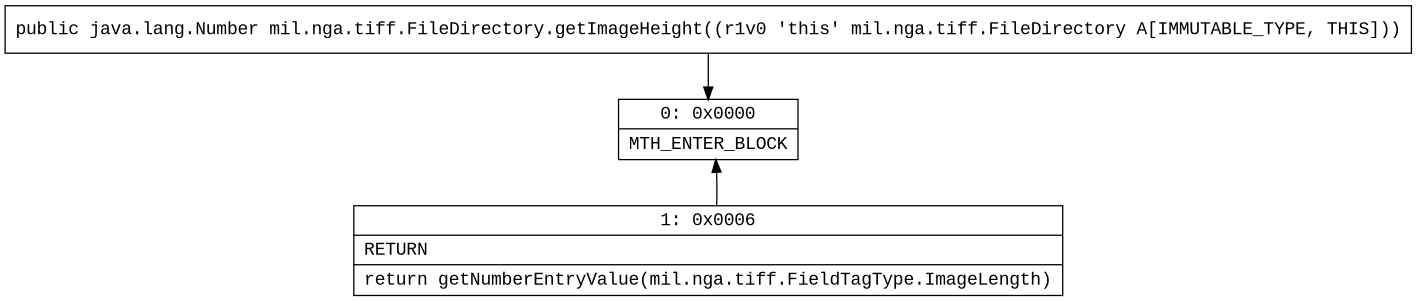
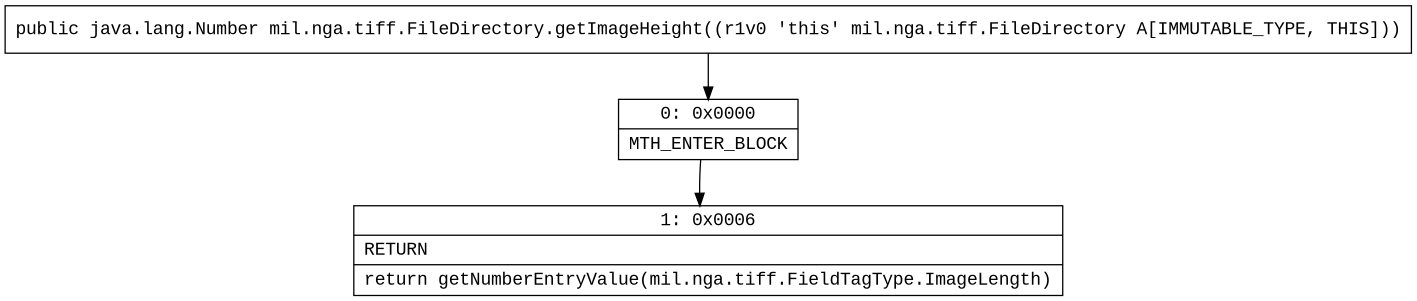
edge "1: 0x0006" -> "0: 0x0000": reversed
